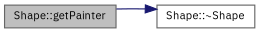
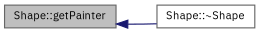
edge "Shape::getPainter" -> "Shape::~Shape": reversed
